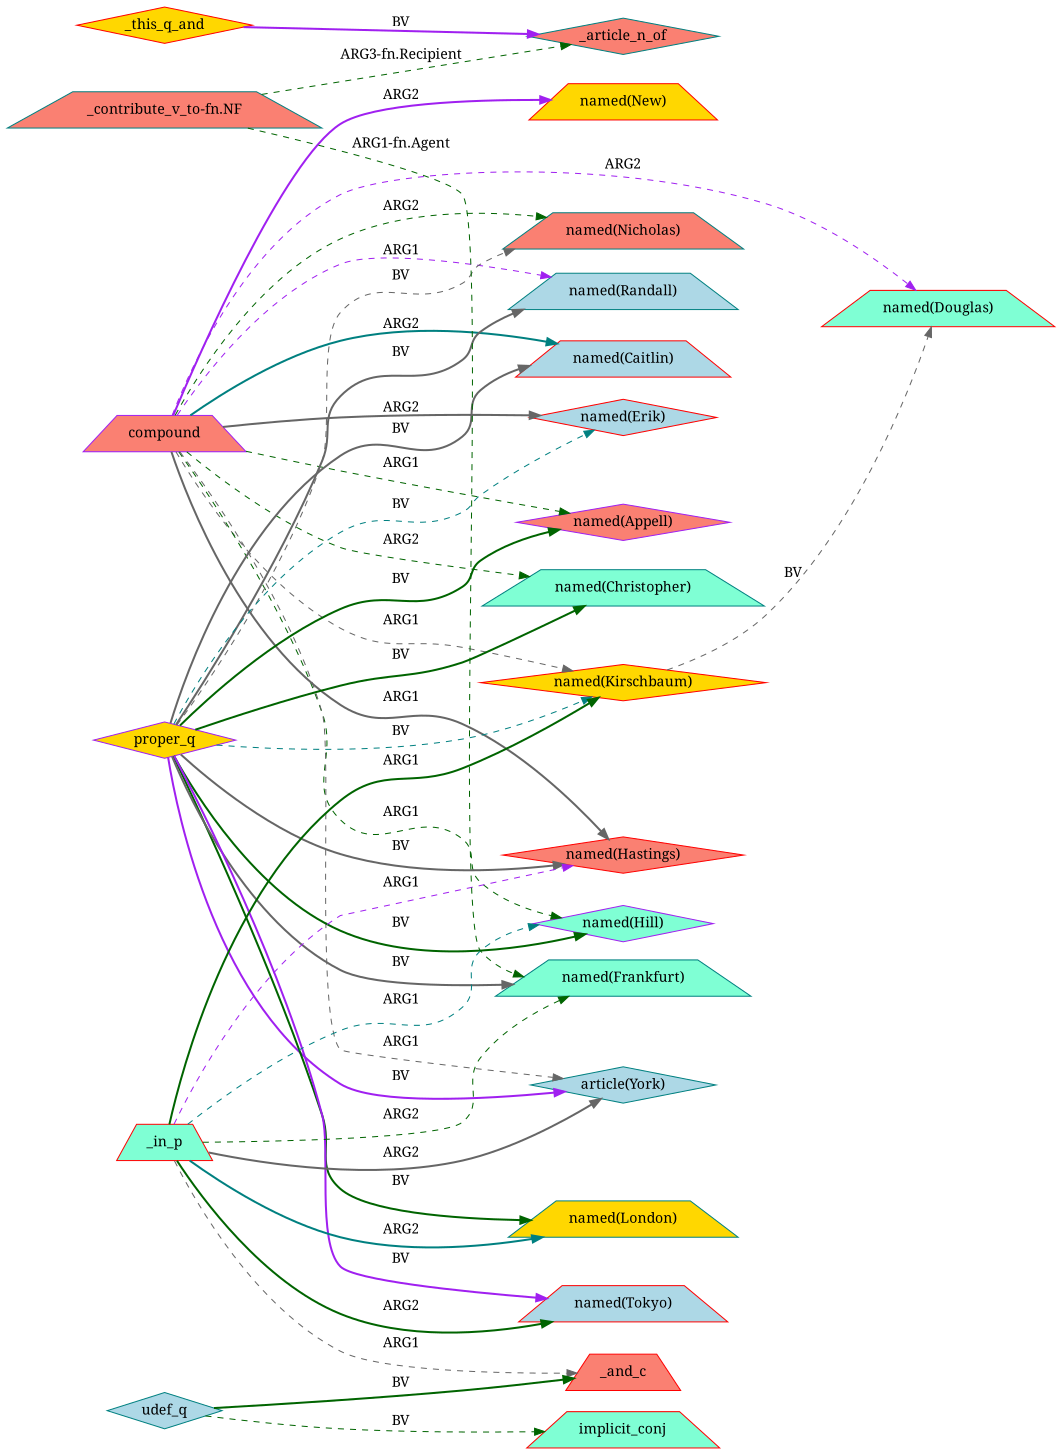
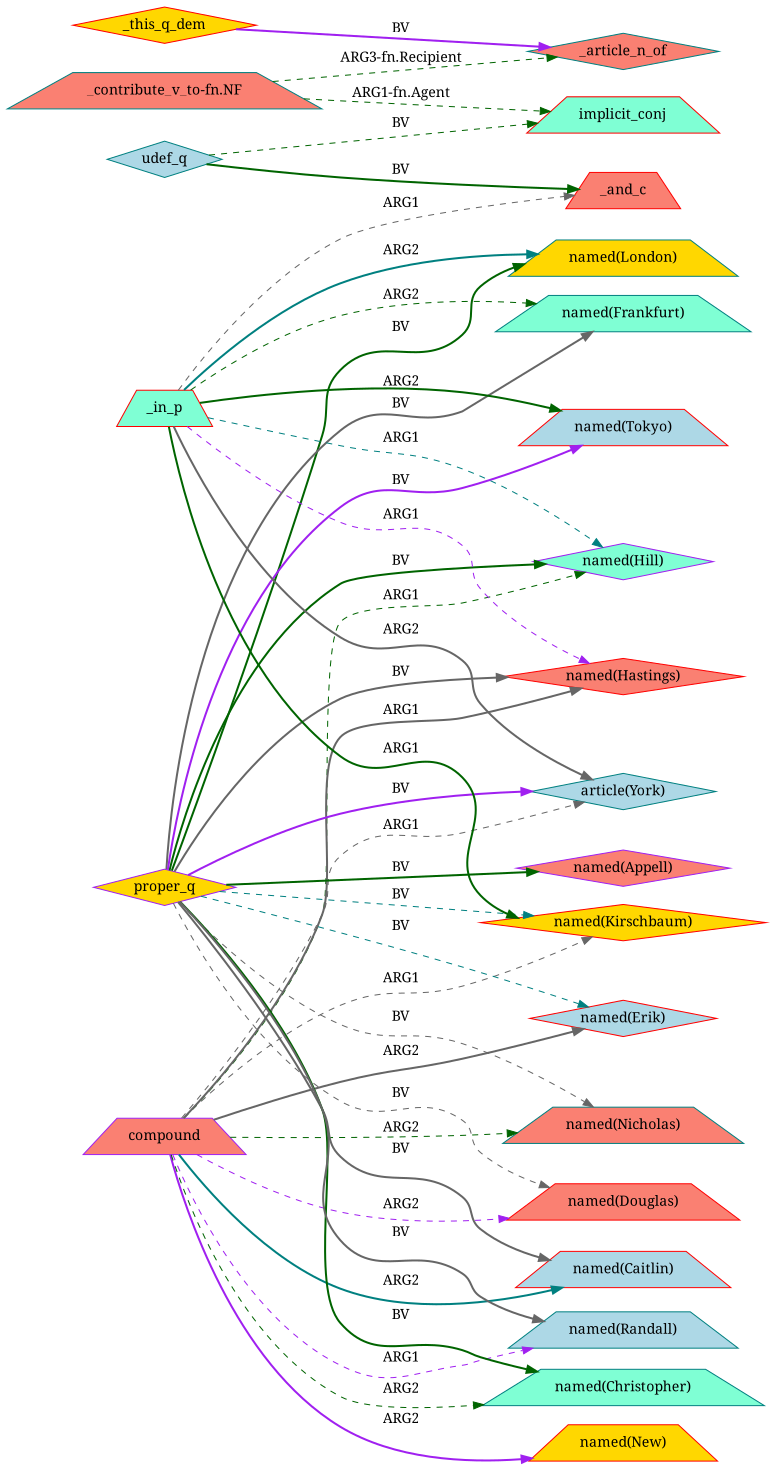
node "_this_q_and": label "_this_q_and" -> "_this_q_dem"
node "named(Douglas)": fillcolor aquamarine -> salmon
edge "_contribute_v_to-fn.NF" -> "named(Frankfurt)": now "_contribute_v_to-fn.NF" -> "implicit_conj"
edge "compound" -> "named(Appell)": removed, label "ARG1"
edge "named(Kirschbaum)" -> "named(Douglas)": now "proper_q" -> "named(Douglas)"
